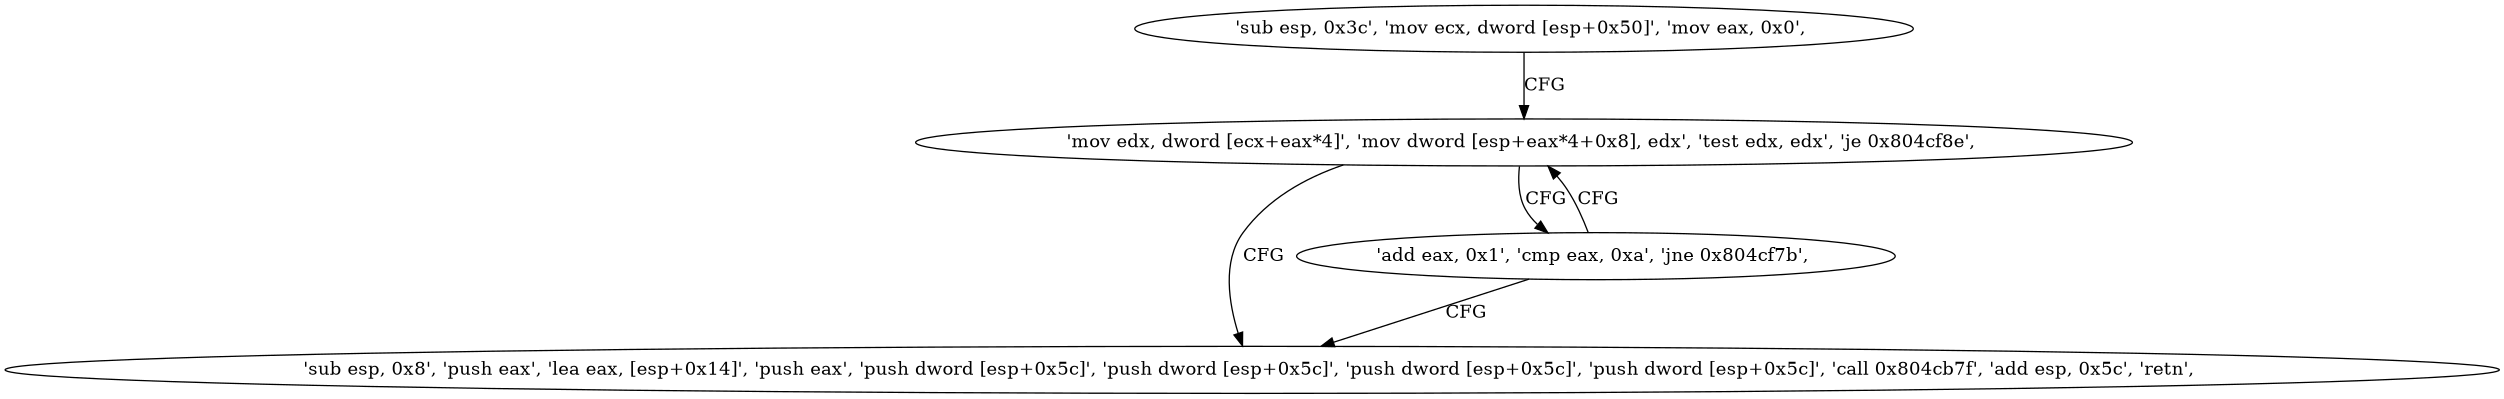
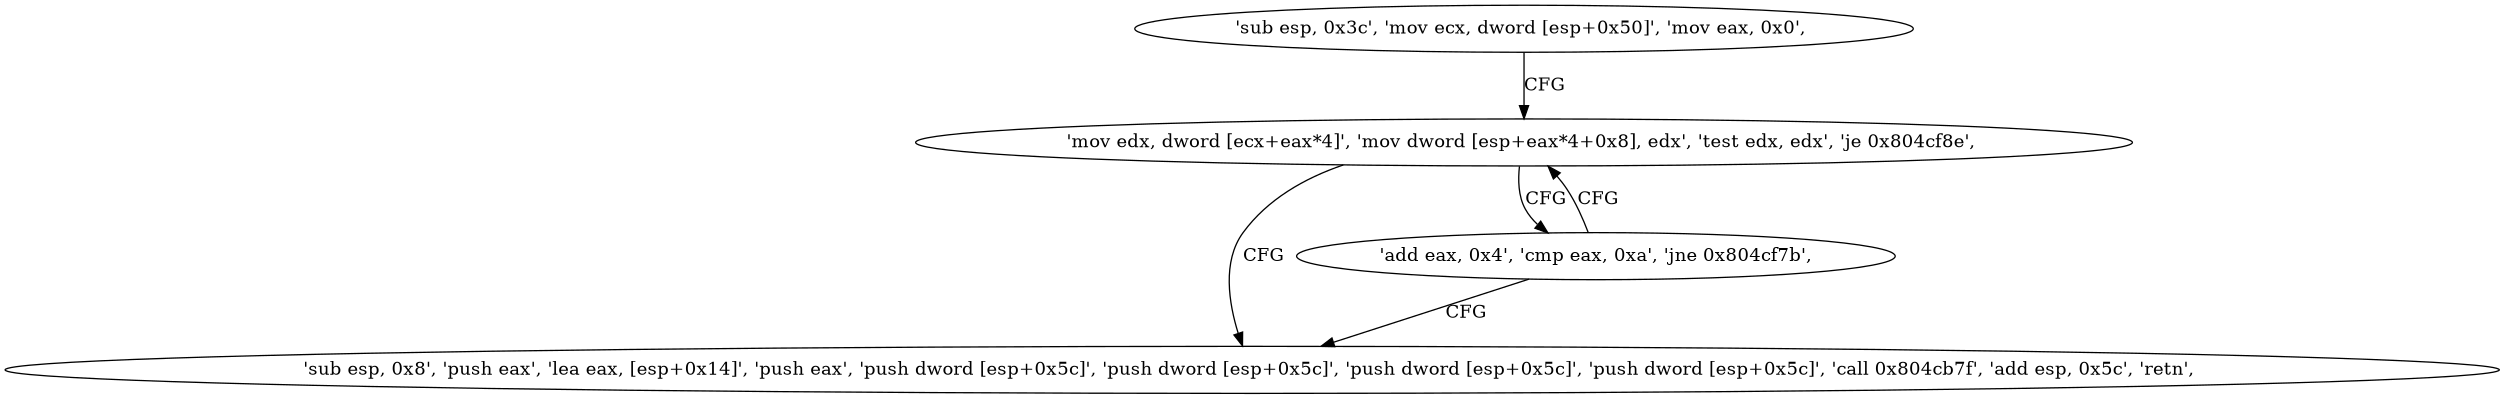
node "'add eax, 0x1', 'cmp eax, 0xa', 'jne 0x804cf7b',": label "'add eax, 0x1', 'cmp eax, 0xa', 'jne 0x804cf7b'," -> "'add eax, 0x4', 'cmp eax, 0xa', 'jne 0x804cf7b',"
